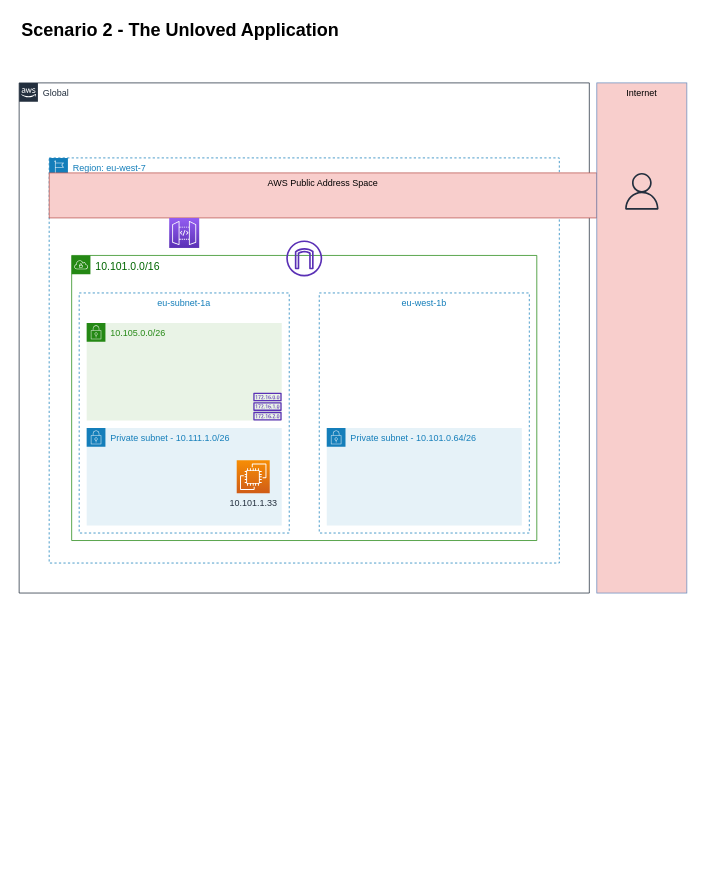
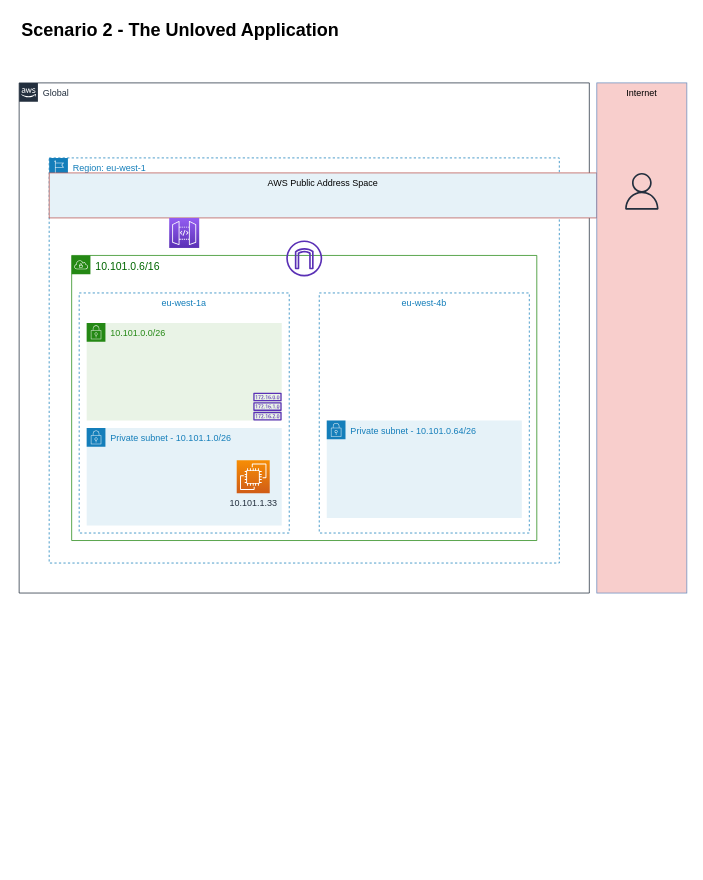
node "Region: eu-west-7": label "Region: eu-west-7" -> "Region: eu-west-1"
node "AWS Public Address Space": fillcolor #f8cecc -> #e6f2f8
node "10.101.0.0/16": label "10.101.0.0/16" -> "10.101.0.6/16"
node "eu-subnet-1a": label "eu-subnet-1a" -> "eu-west-1a"
node "eu-west-1b": label "eu-west-1b" -> "eu-west-4b"
node "10.105.0.0/26": label "10.105.0.0/26" -> "10.101.0.0/26"
node "Private subnet - 10.111.1.0/26": label "Private subnet - 10.111.1.0/26" -> "Private subnet - 10.101.1.0/26"
node "Private subnet - 10.101.0.64/26": moved (424, 477) -> (424, 469)
